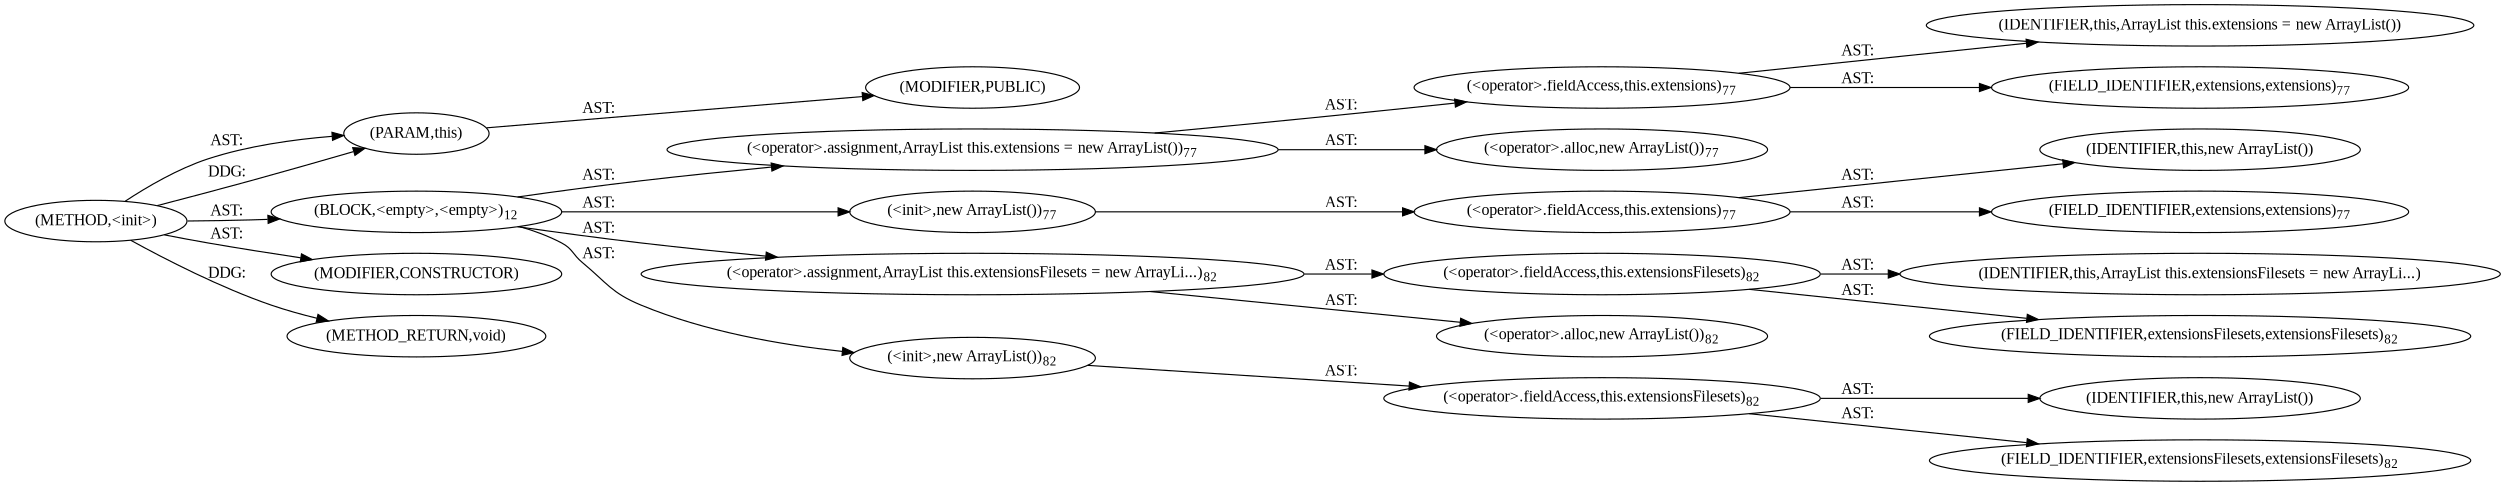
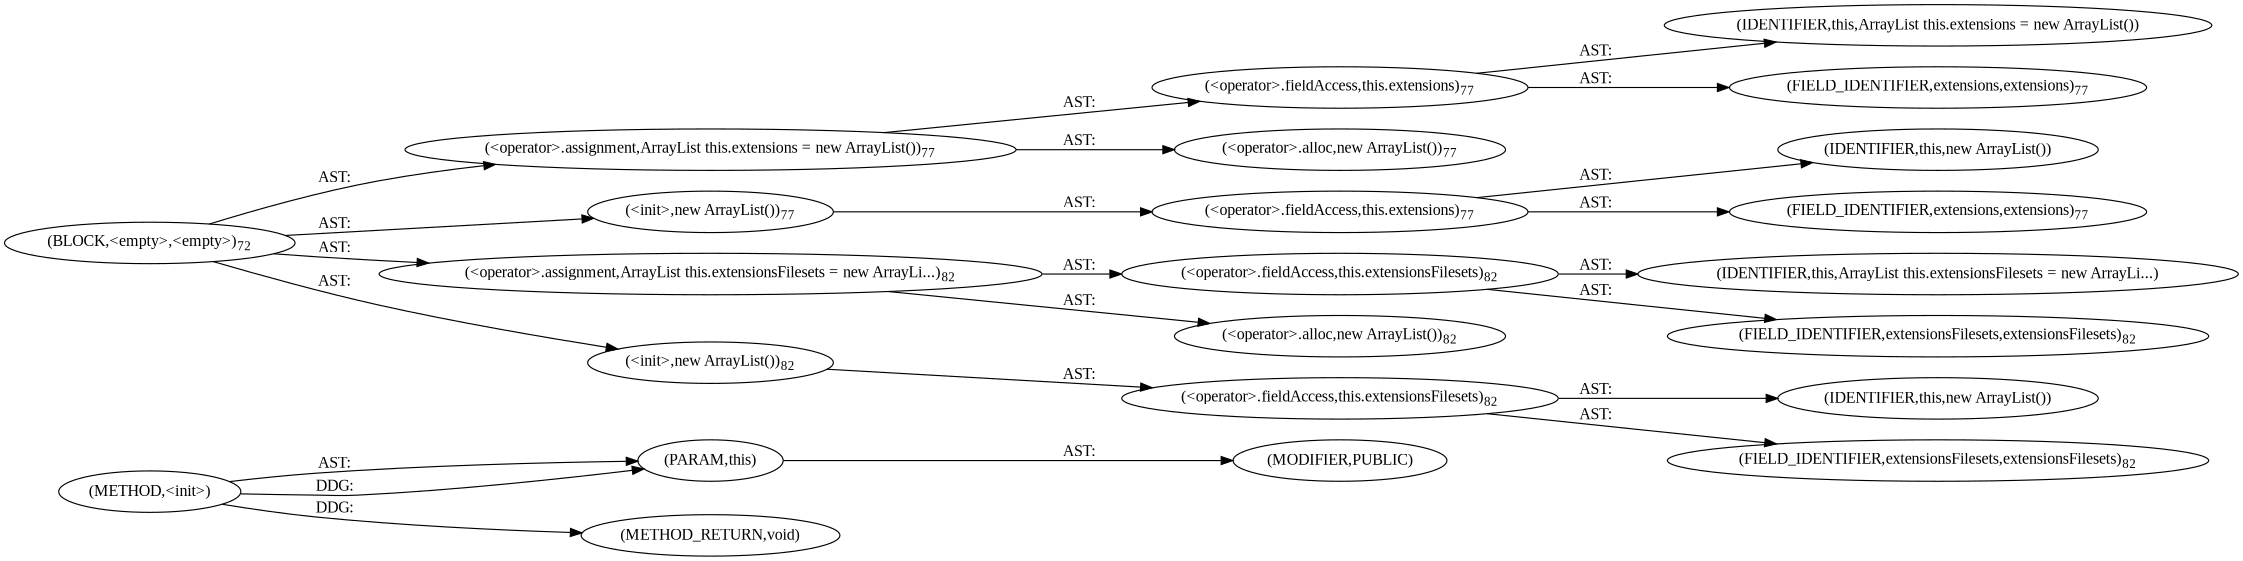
node "(BLOCK,<empty>,<empty>)": text "12" -> "72"
edge "(METHOD,<init>)" -> "(BLOCK,<empty>,<empty>)": removed, label "AST:"
node "(MODIFIER,CONSTRUCTOR)": removed
